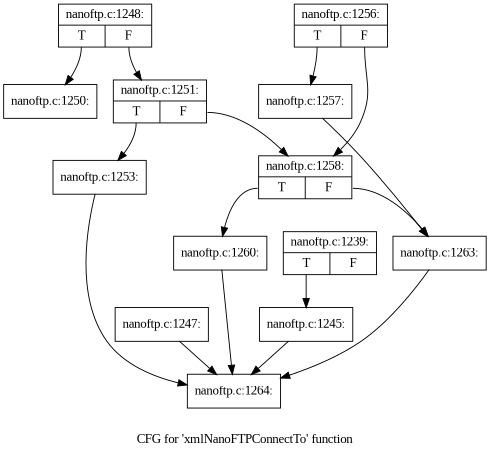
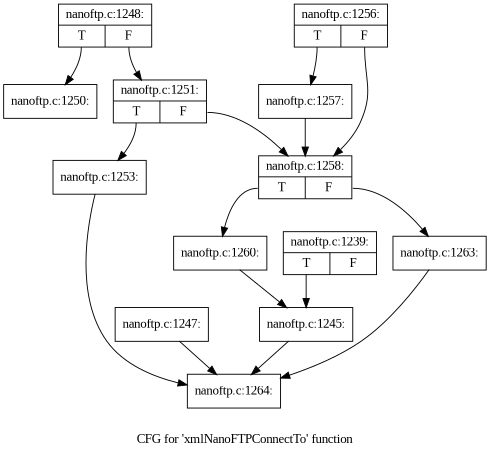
edge "nanoftp.c:1257:" -> "nanoftp.c:1263:": now "nanoftp.c:1257:" -> "nanoftp.c:1258:"
edge "nanoftp.c:1260:" -> "nanoftp.c:1264:": now "nanoftp.c:1260:" -> "nanoftp.c:1245:"
